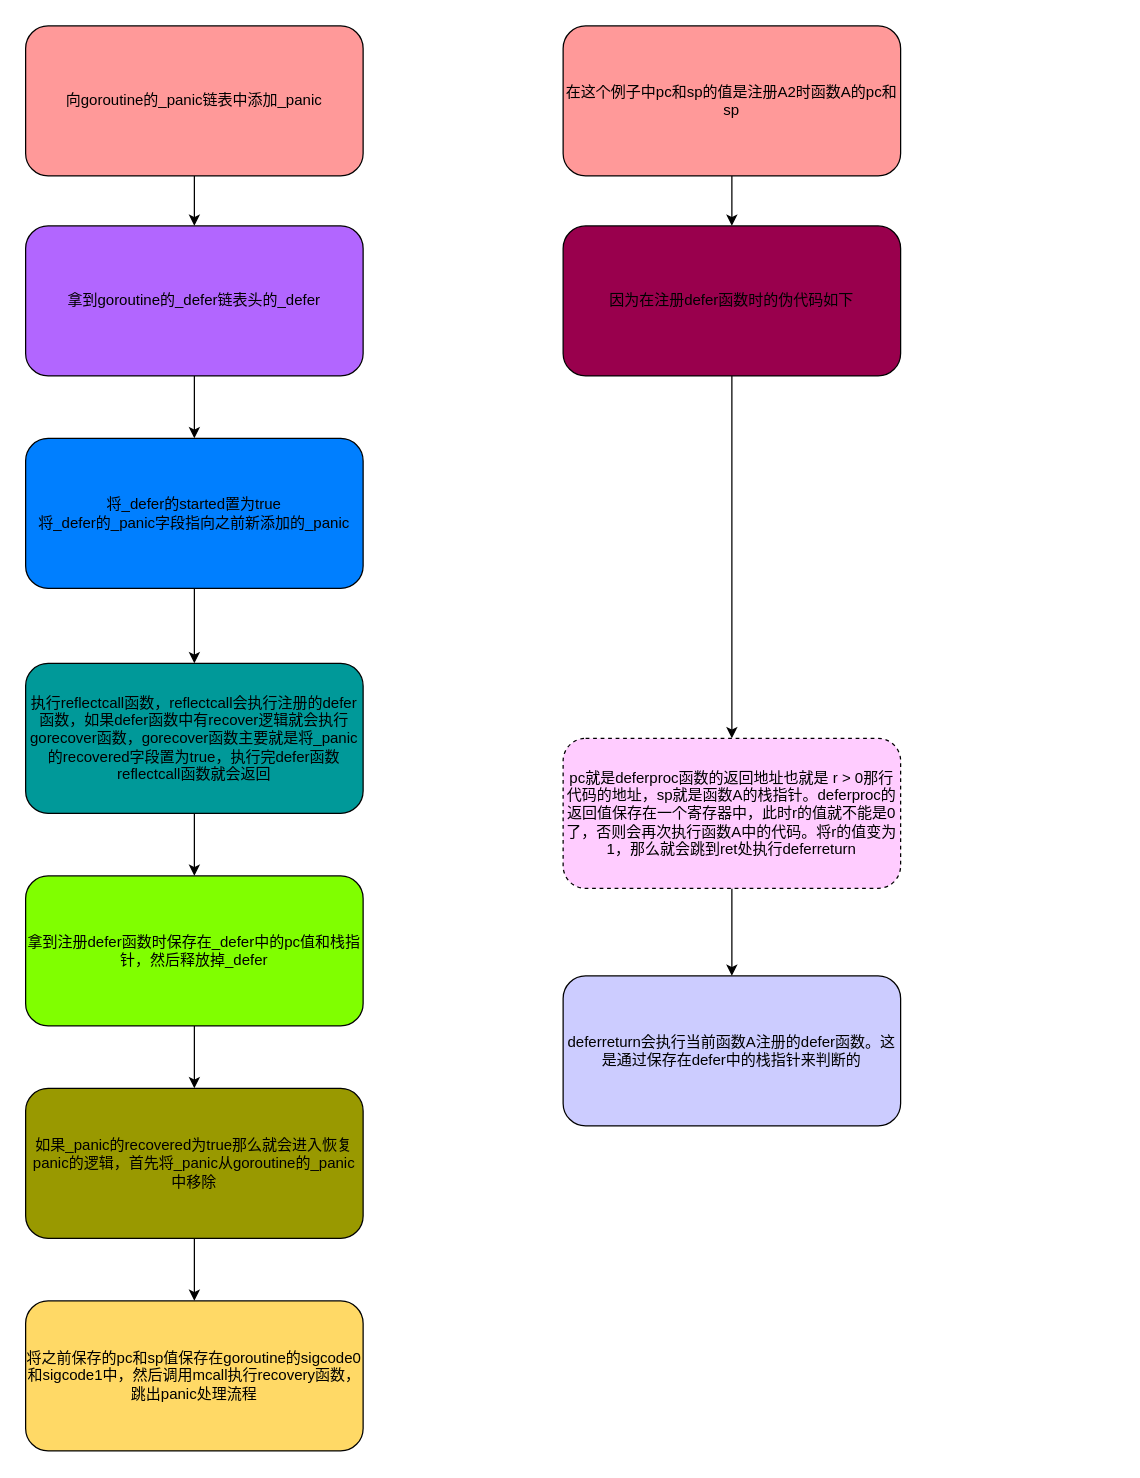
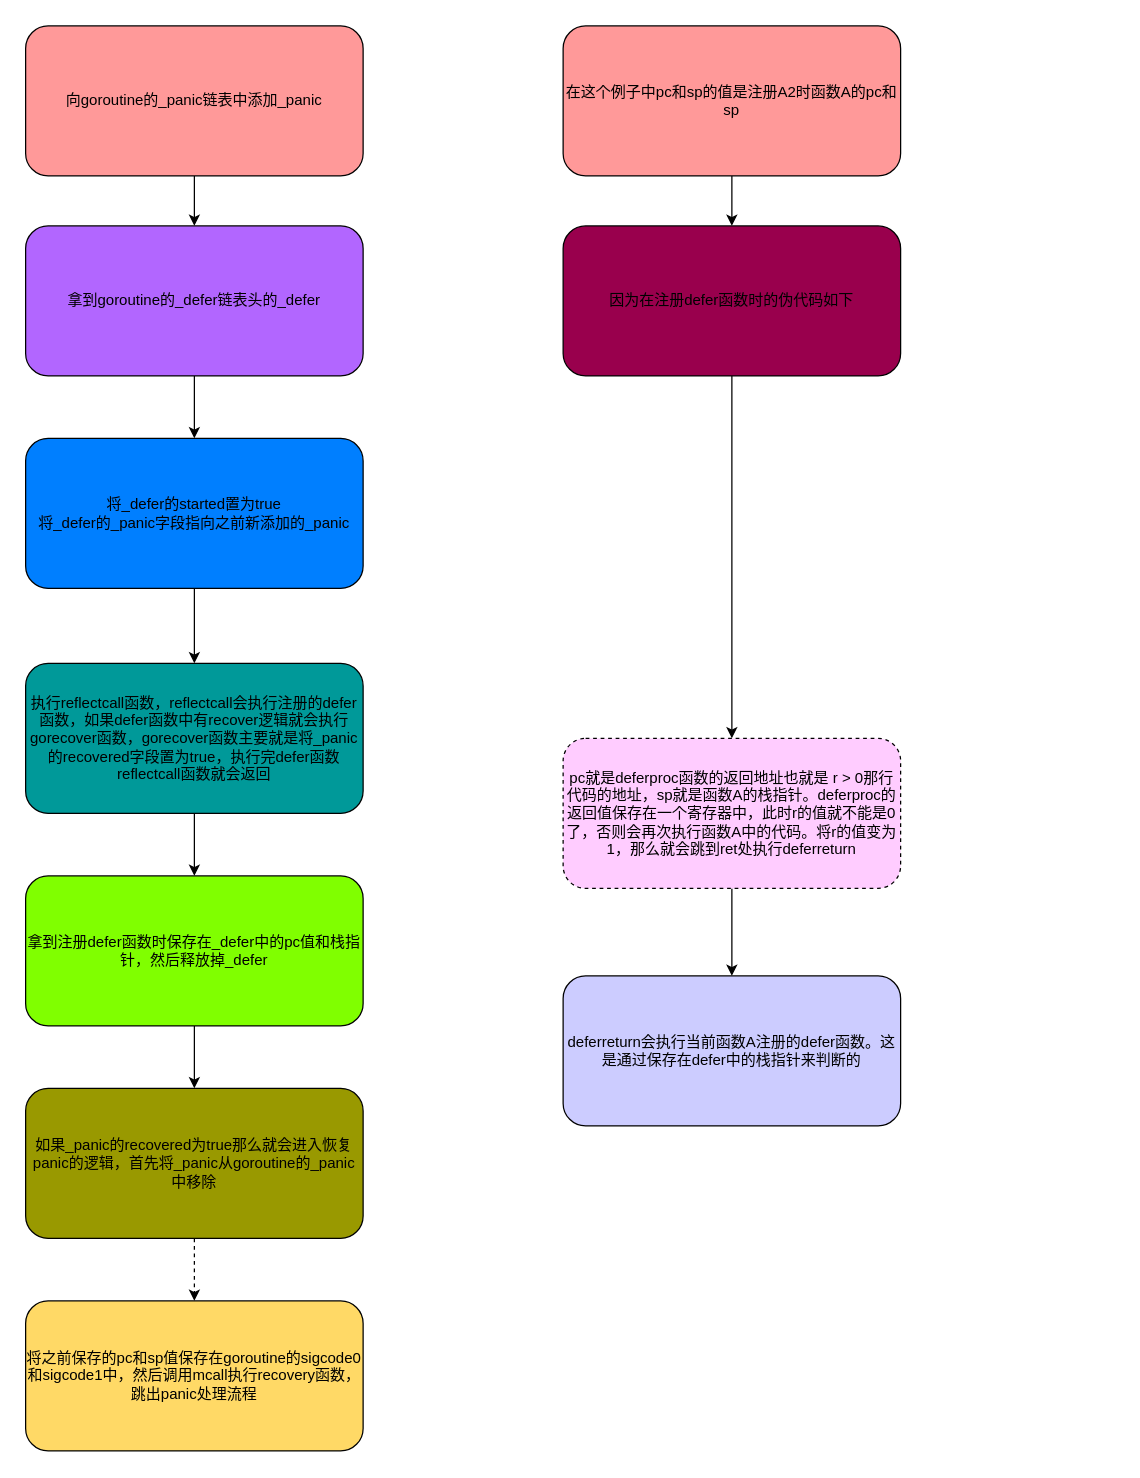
edge "如果_panic的recovered为true那么就会进入恢复panic的逻辑，首先将_panic从goroutine的_panic中移除" -> "将之前保存的pc和sp值保存在goroutine的sigcode0和sigcode1中，然后调用mcall执行recovery函数，跳出panic处理流程": style solid -> dashed
